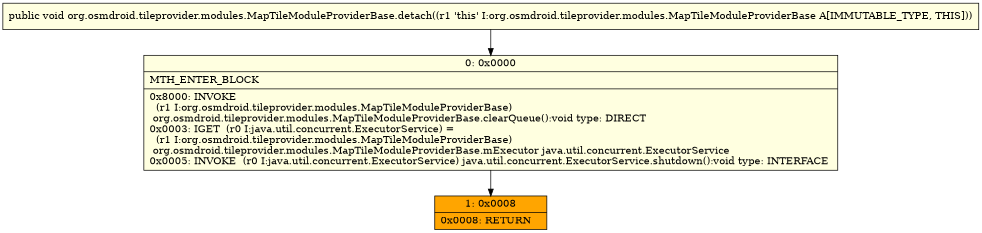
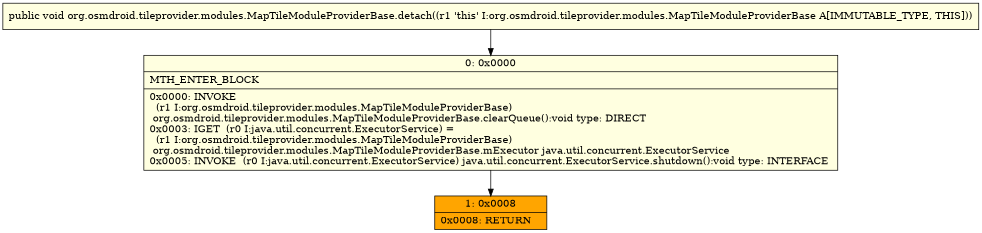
node "0: 0x0000": text "0x8000: INVOKE" -> "0x0000: INVOKE"
